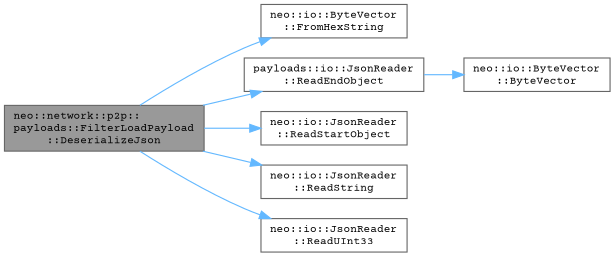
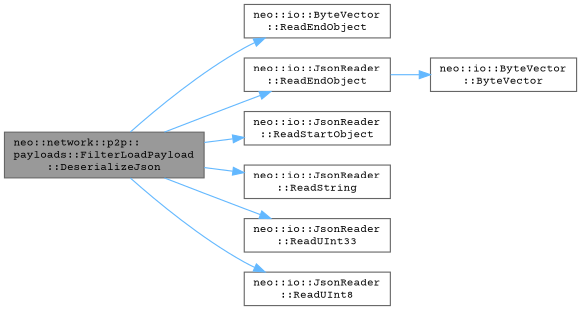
node "neo::io::ByteVector ::FromHexString": label "neo::io::ByteVector ::FromHexString" -> "neo::io::ByteVector ::ReadEndObject"
node "payloads::io::JsonReader ::ReadEndObject": label "payloads::io::JsonReader ::ReadEndObject" -> "neo::io::JsonReader ::ReadEndObject"
node "neo::io::JsonReader ::ReadUInt8": added
